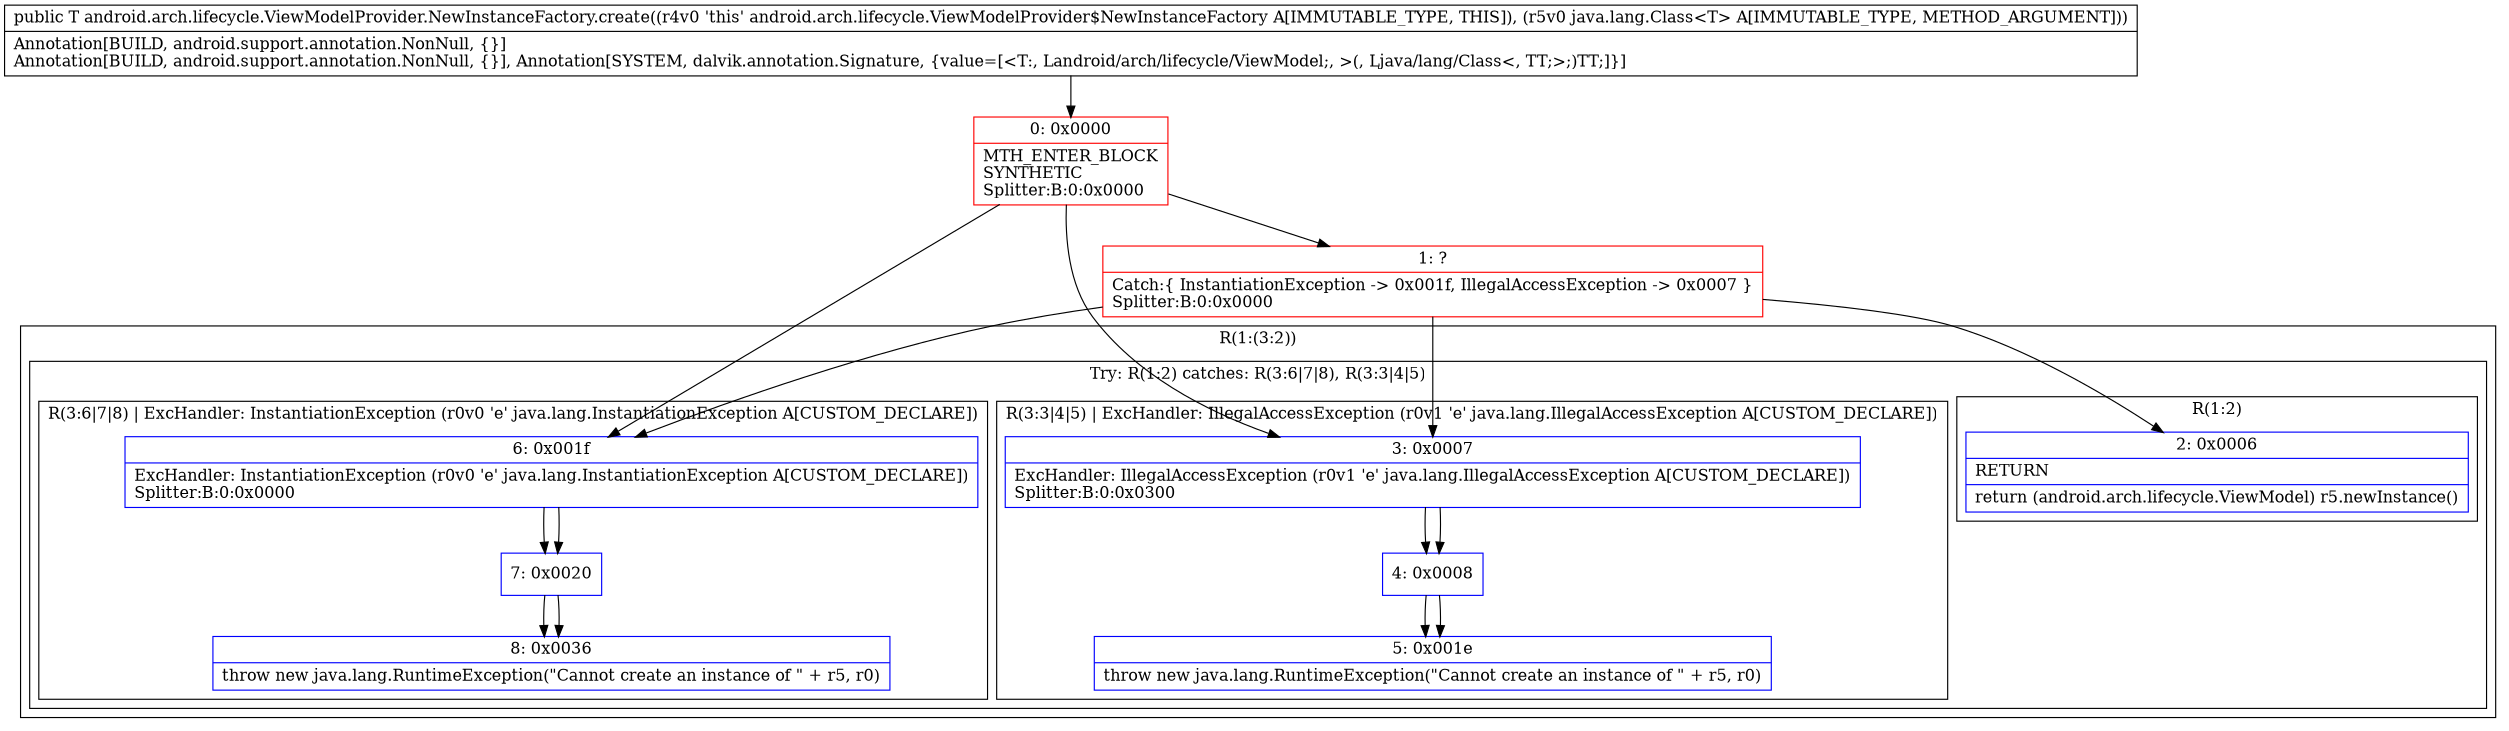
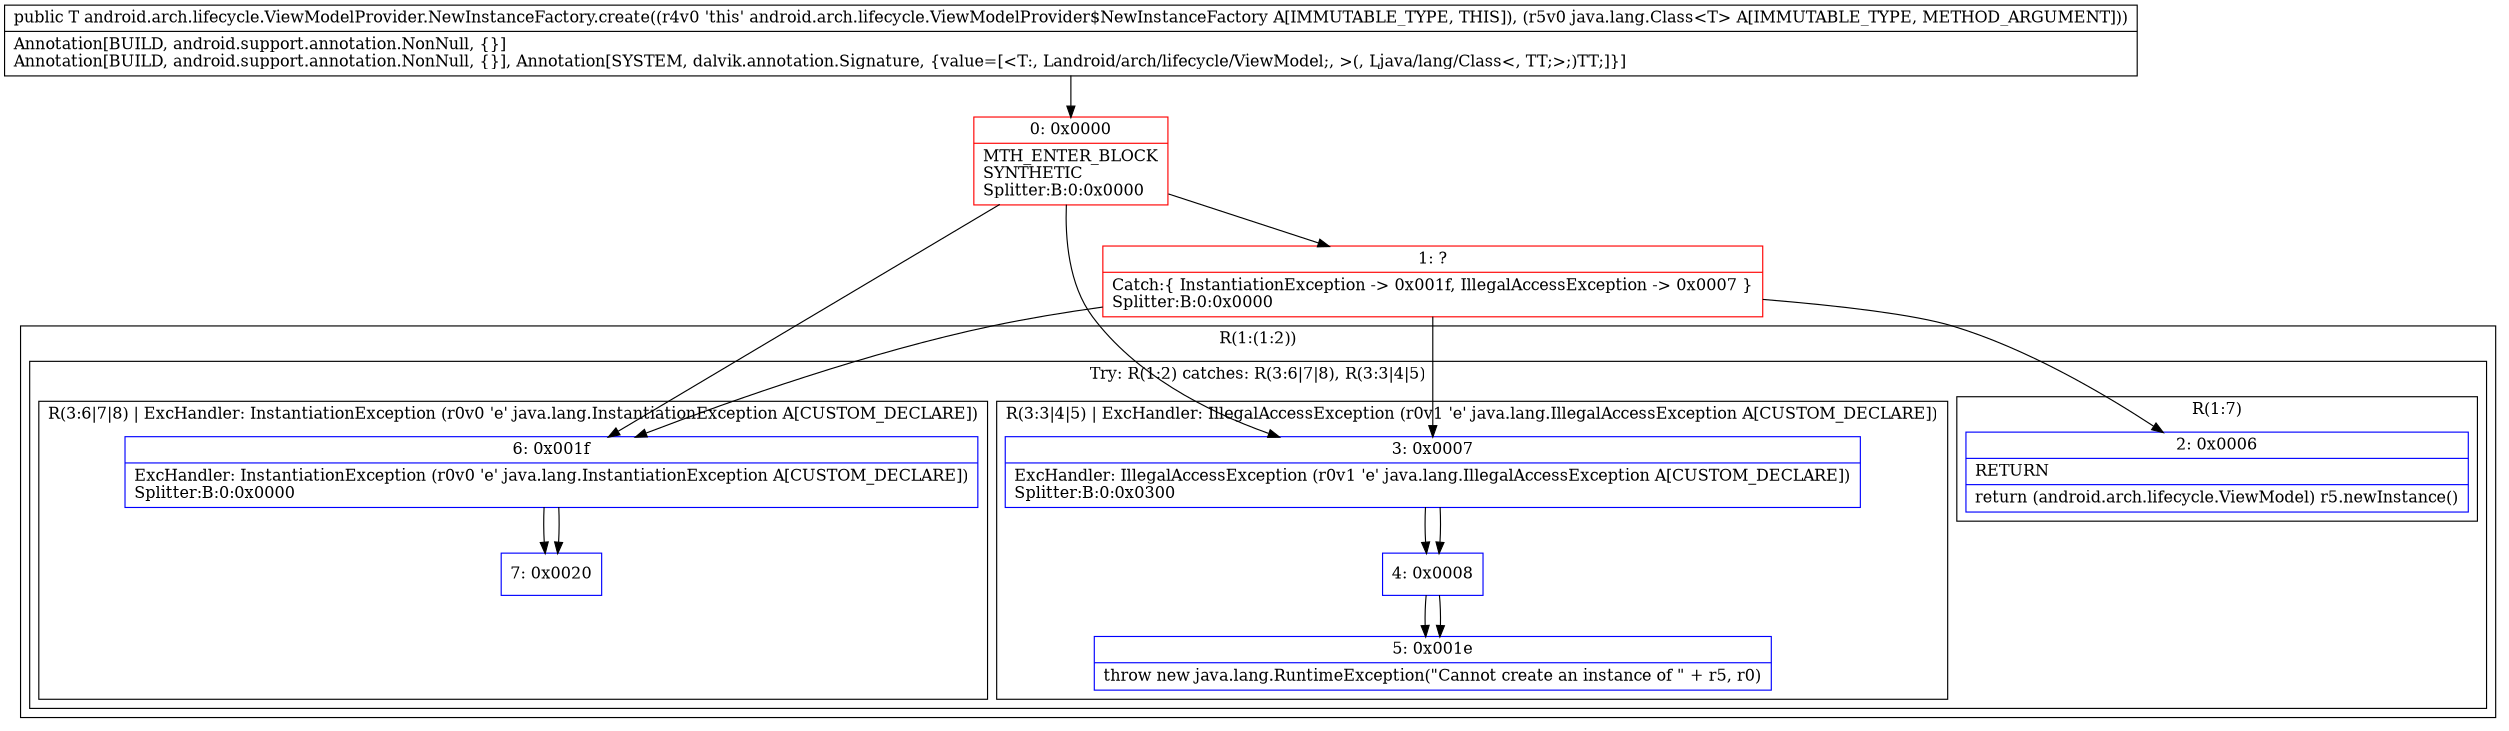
cluster "R(1:(3:2))": label "R(1:(3:2))" -> "R(1:(1:2))"
cluster "R(1:2)": label "R(1:2)" -> "R(1:7)"
node "8: 0x0036": removed
